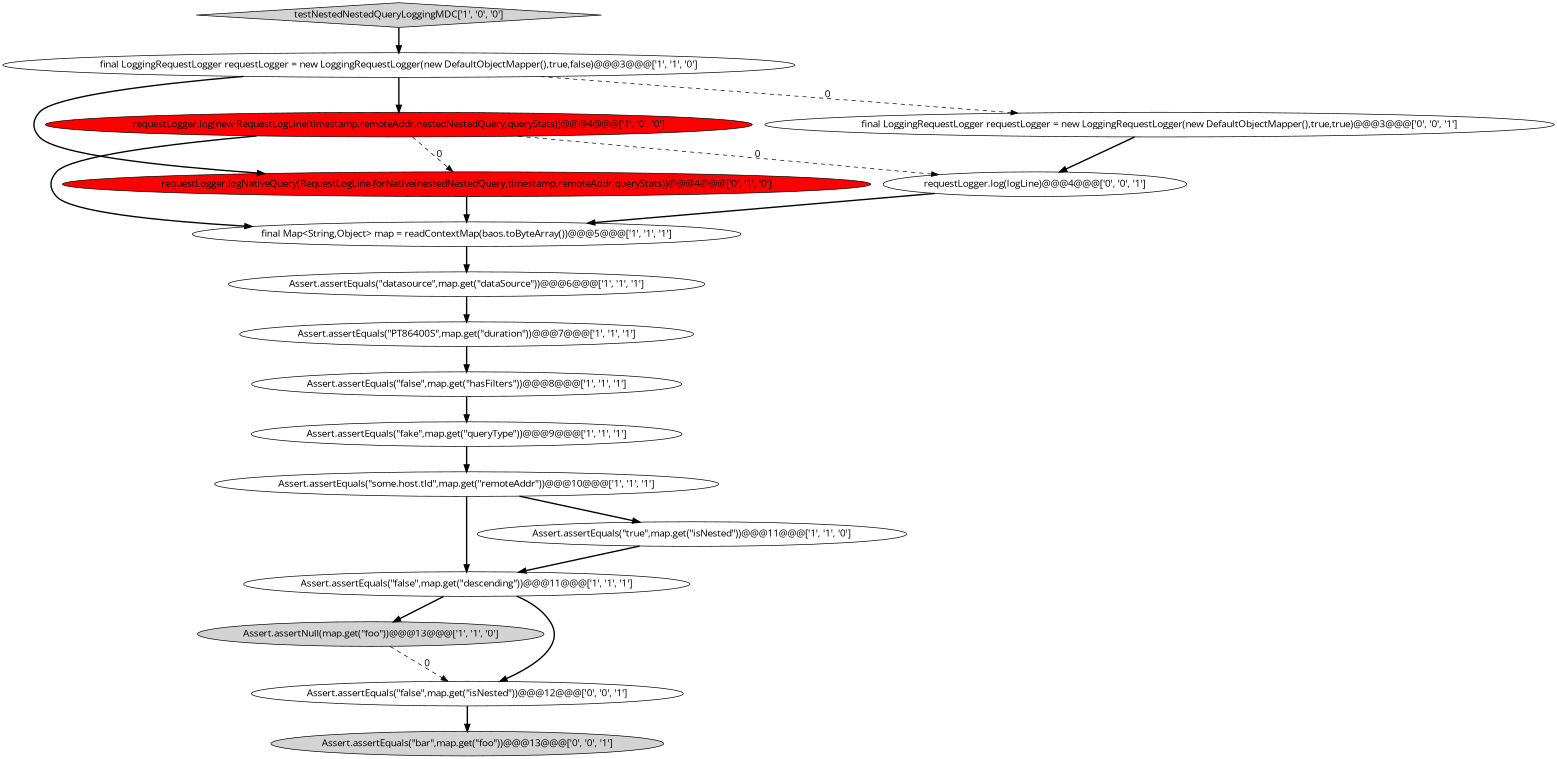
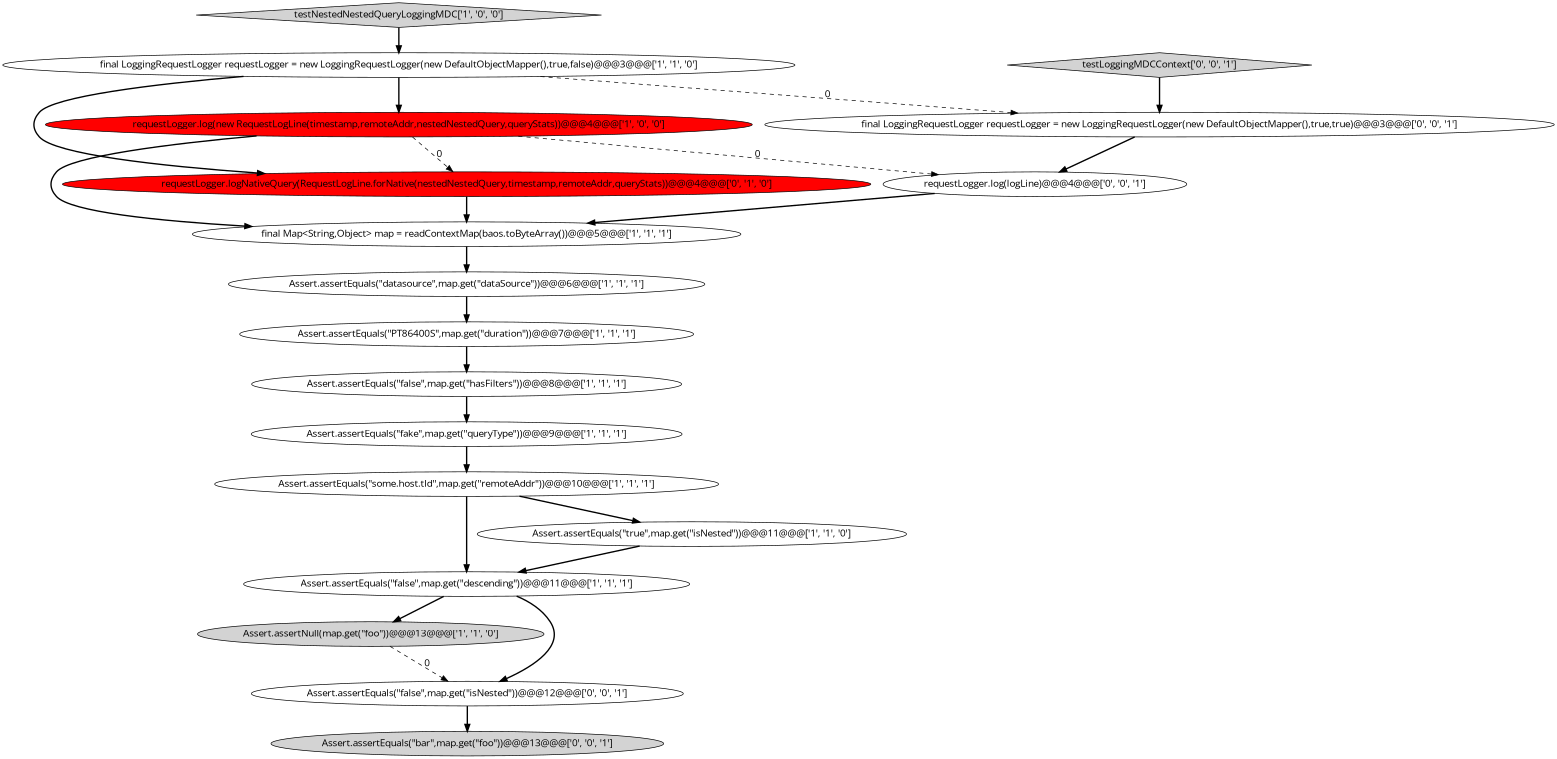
node "testLoggingMDCContext['0', '0', '1']": added
